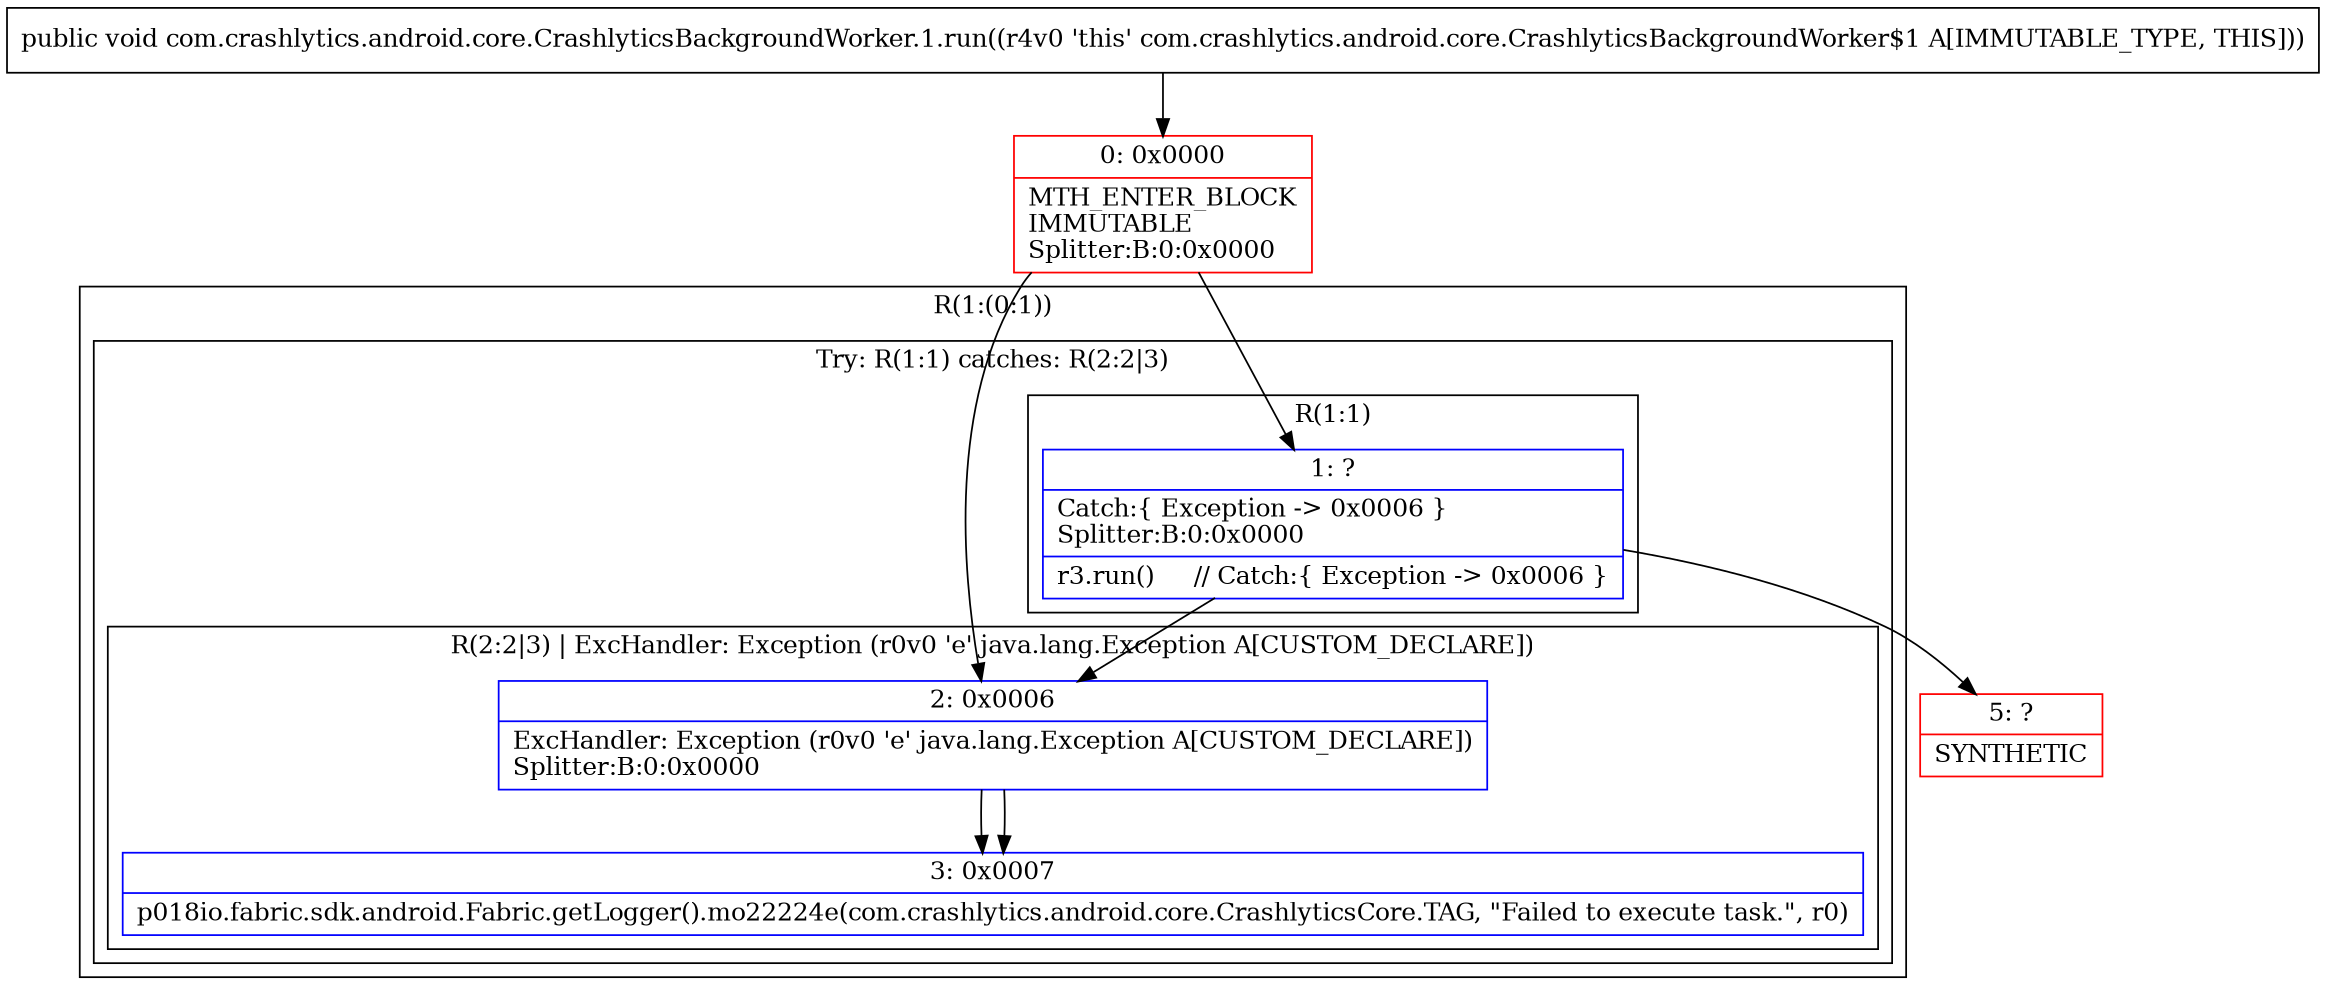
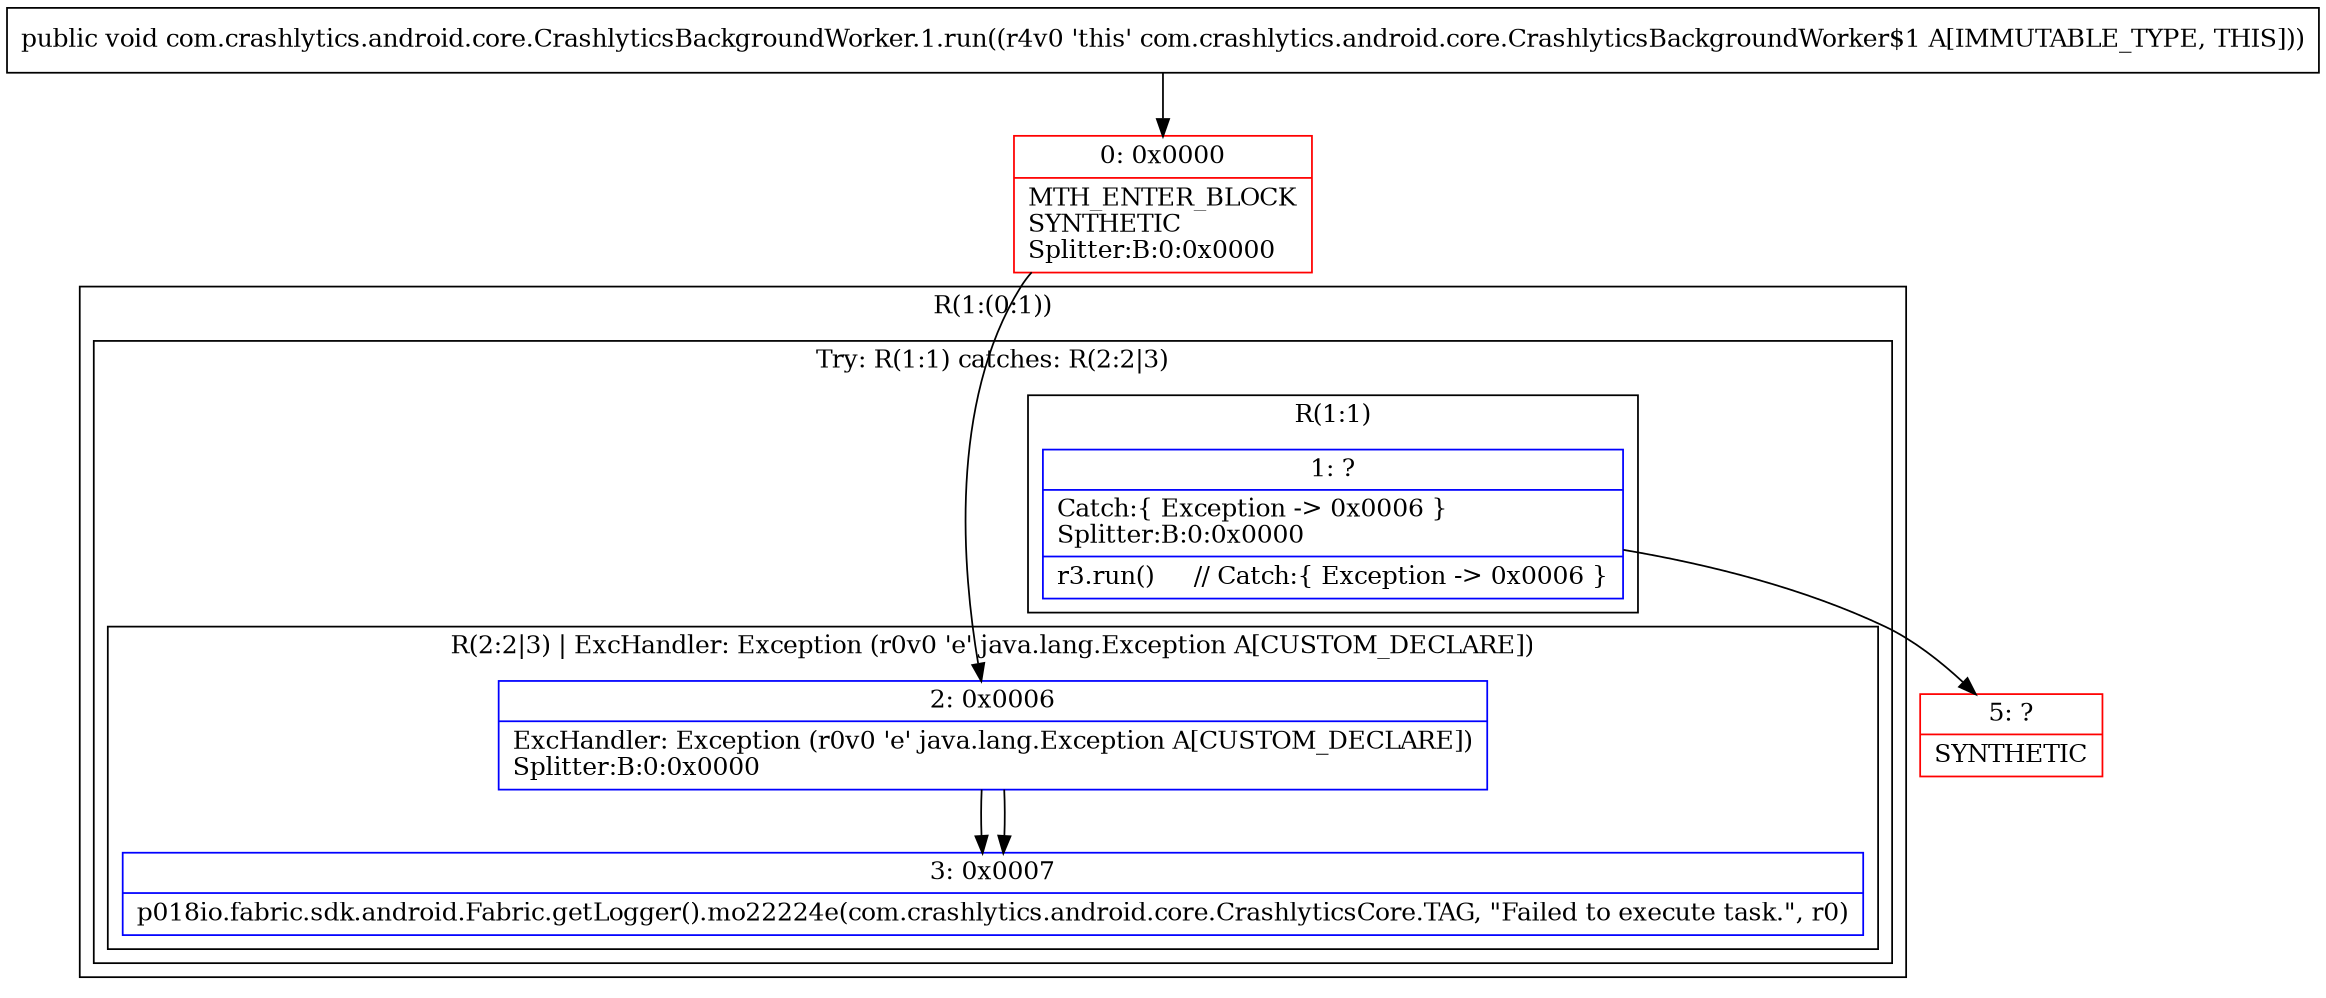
node "0: 0x0000": text "IMMUTABLE" -> "SYNTHETIC"
edge "0: 0x0000" -> "1: ?": removed
edge "1: ?" -> "2: 0x0006": removed
